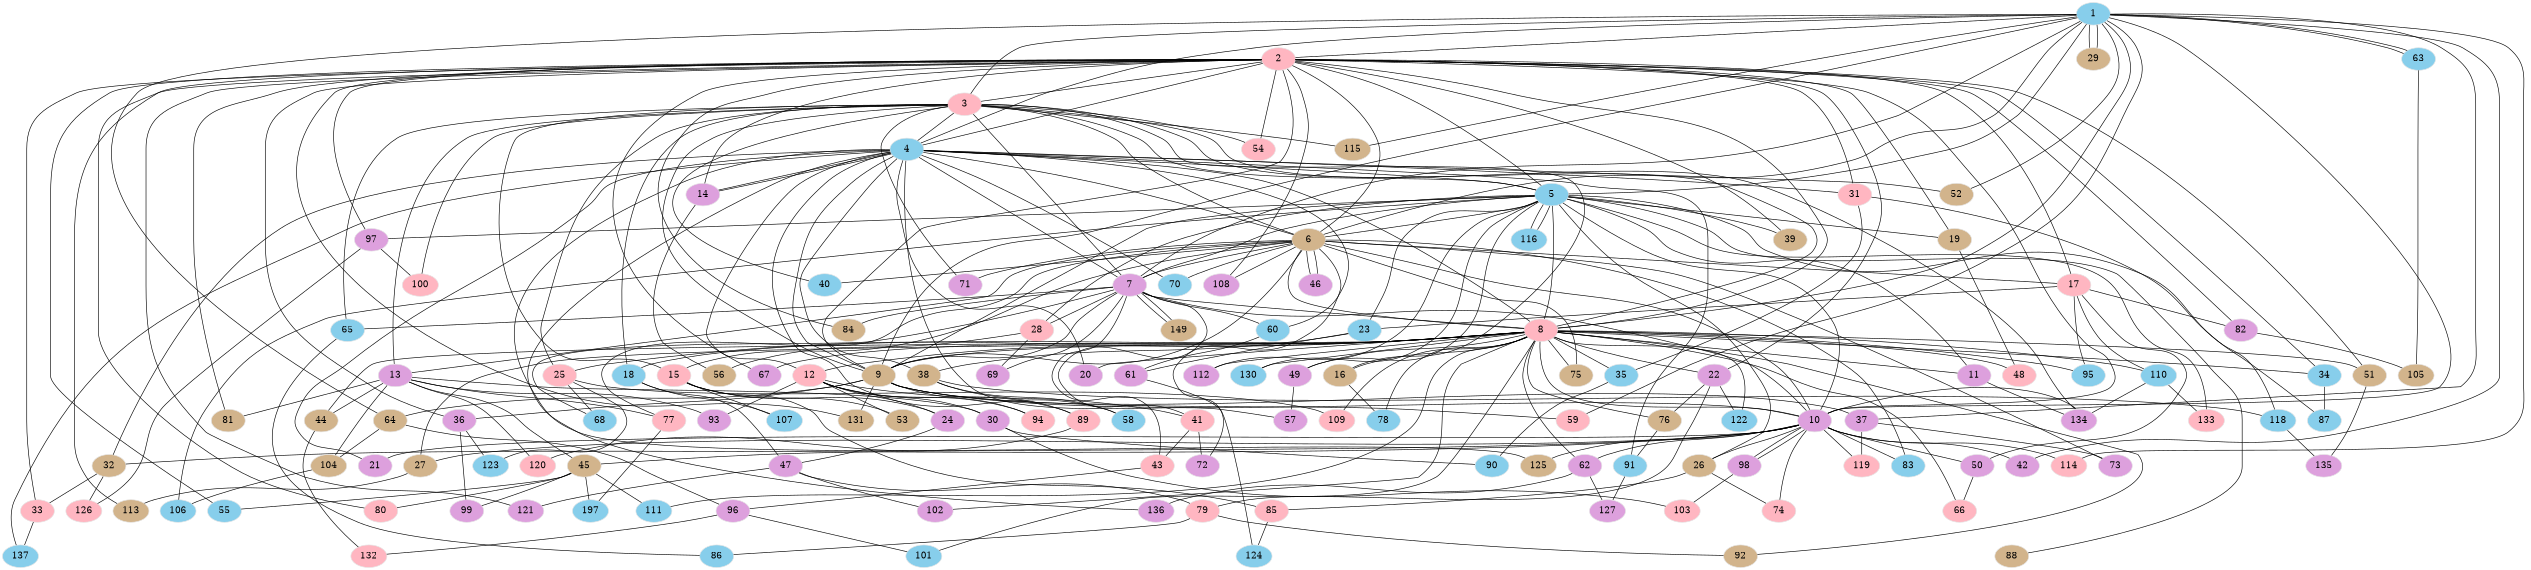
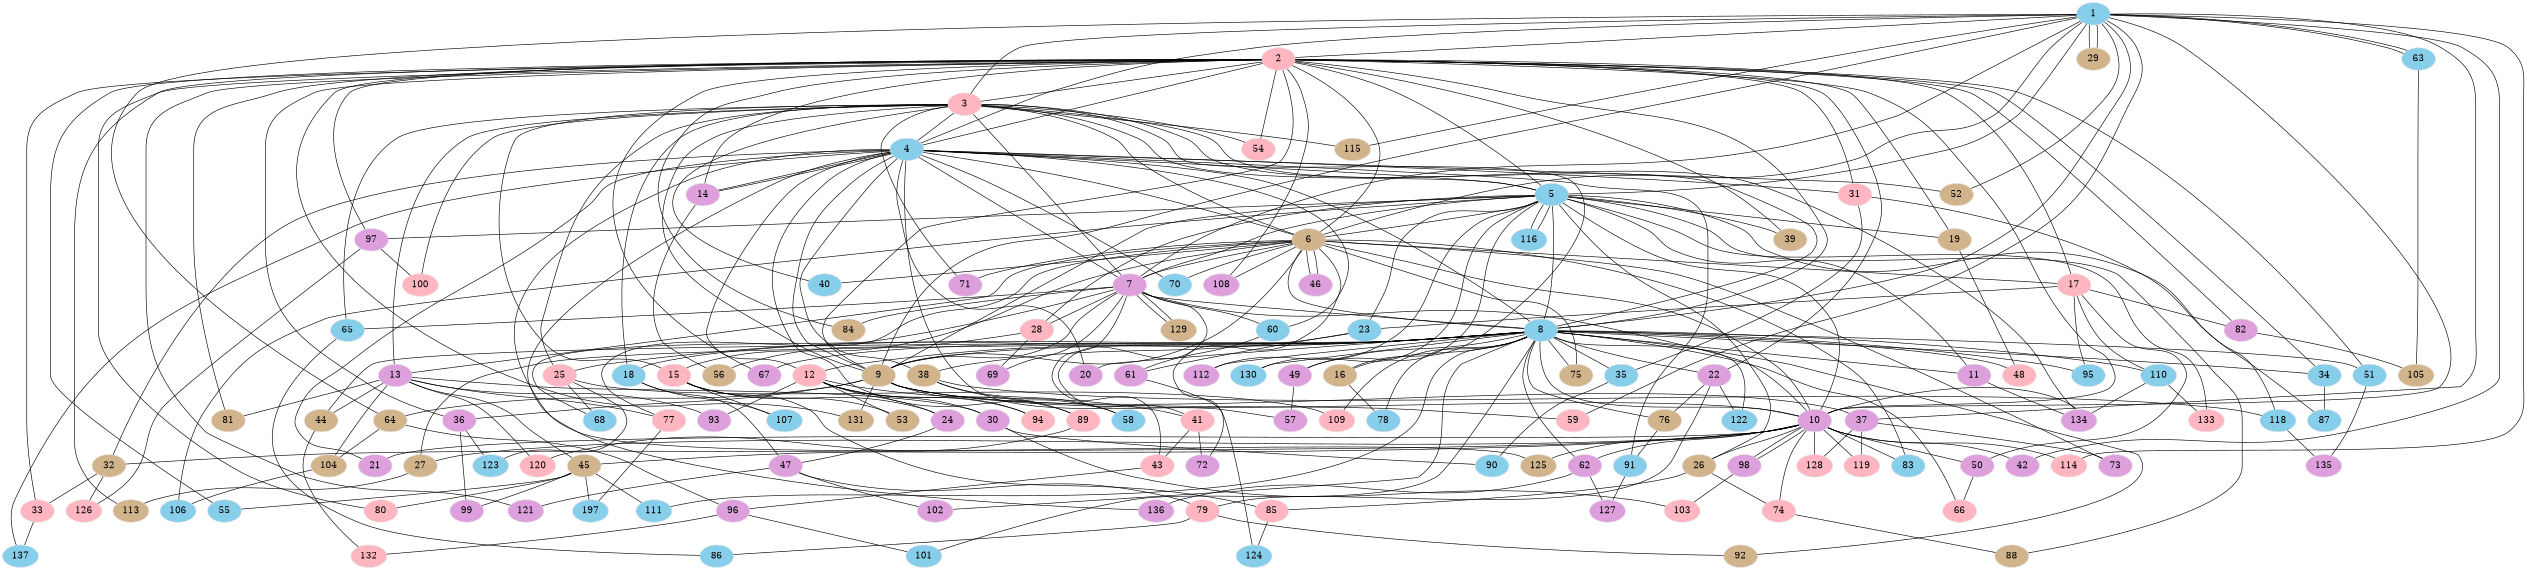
node "149": label "149" -> "129"
node "8": fillcolor lightpink -> skyblue
node "51": fillcolor tan -> skyblue
node "128": added
edge "74" -- "88": added
